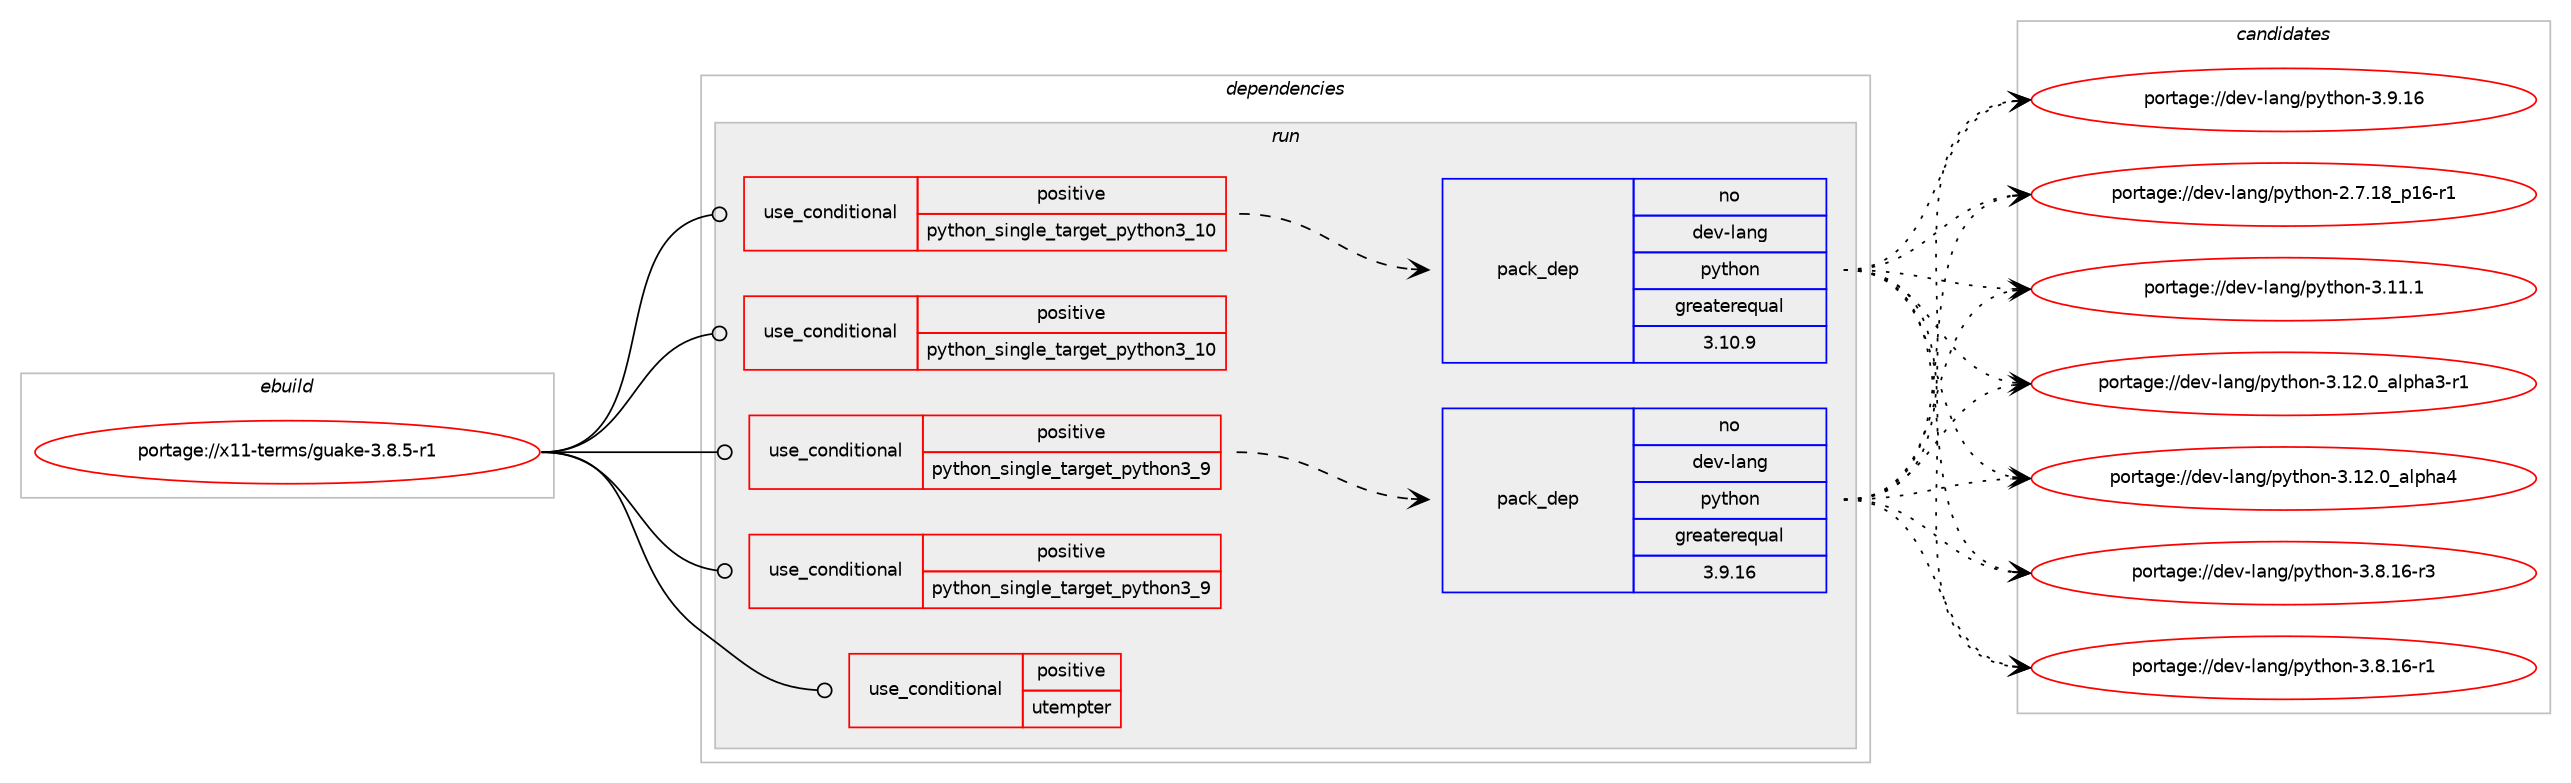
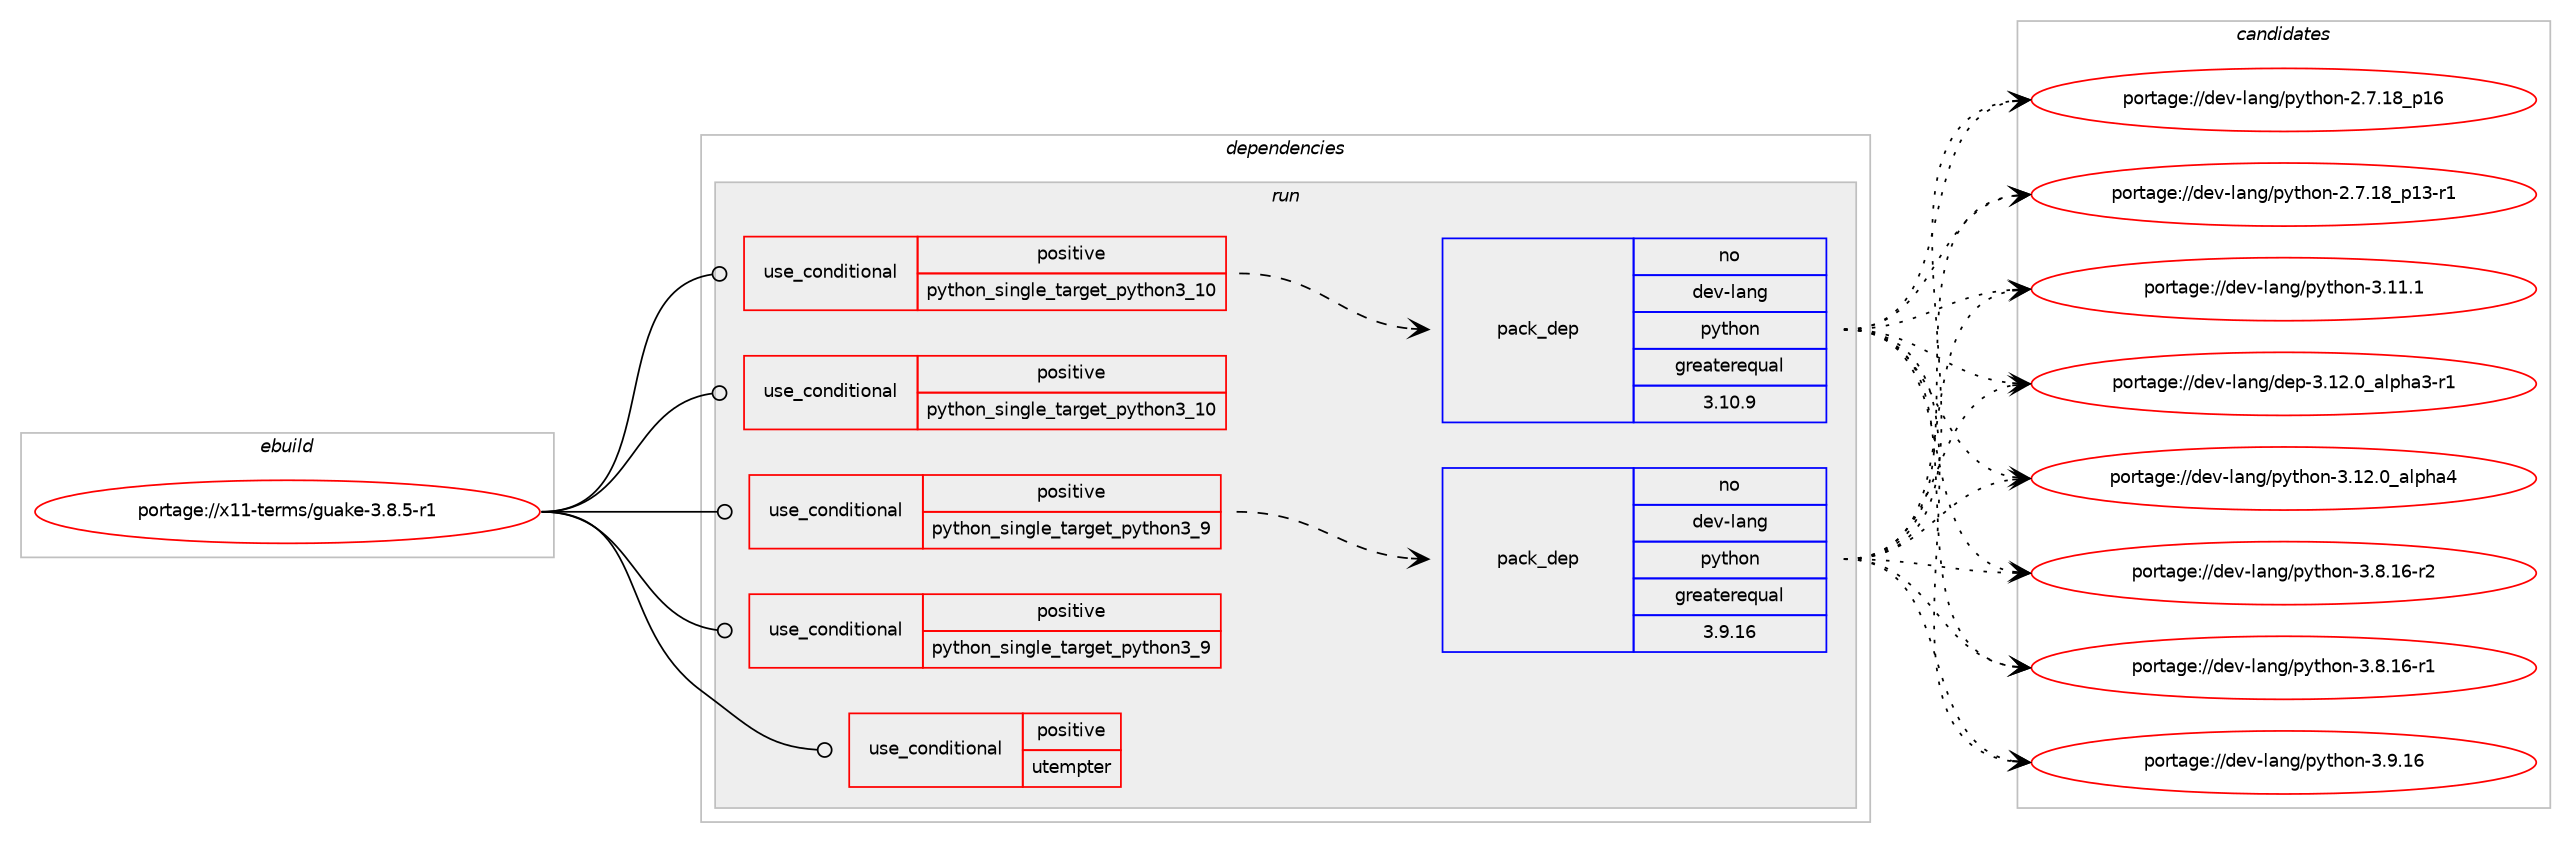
node "portage://dev-lang/python-2.7.18_p16": added
node "portage://dev-lang/python-2.7.18_p16-r1": label "portage://dev-lang/python-2.7.18_p16-r1" -> "portage://dev-lang/python-2.7.18_p13-r1"
node "portage://dev-lang/python-3.12.0_alpha3-r1": label "portage://dev-lang/python-3.12.0_alpha3-r1" -> "portage://dev-lang/dep-3.12.0_alpha3-r1"
node "portage://dev-lang/python-3.8.16-r3": label "portage://dev-lang/python-3.8.16-r3" -> "portage://dev-lang/python-3.8.16-r2"
